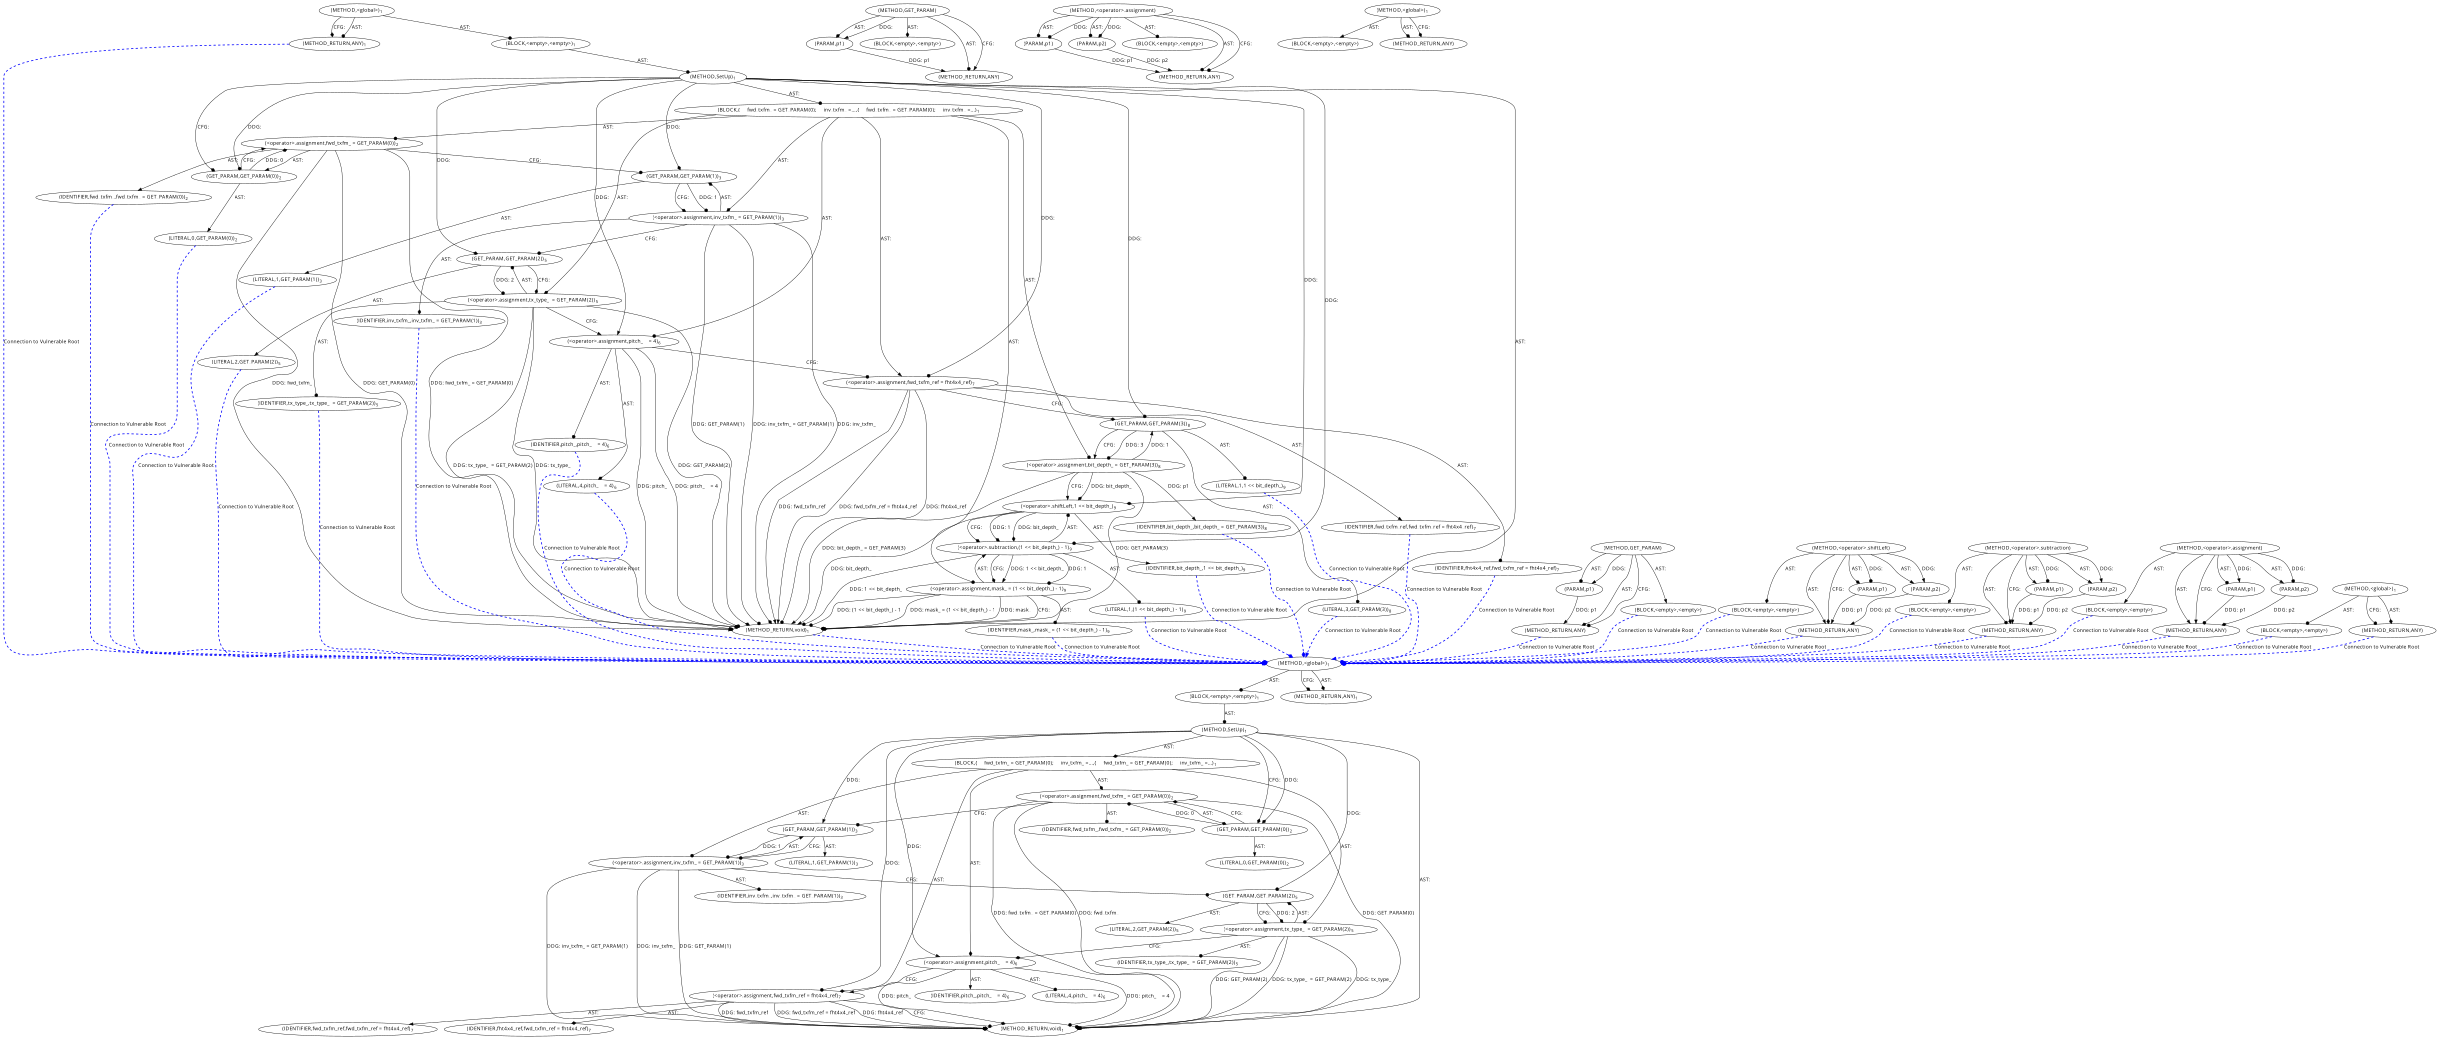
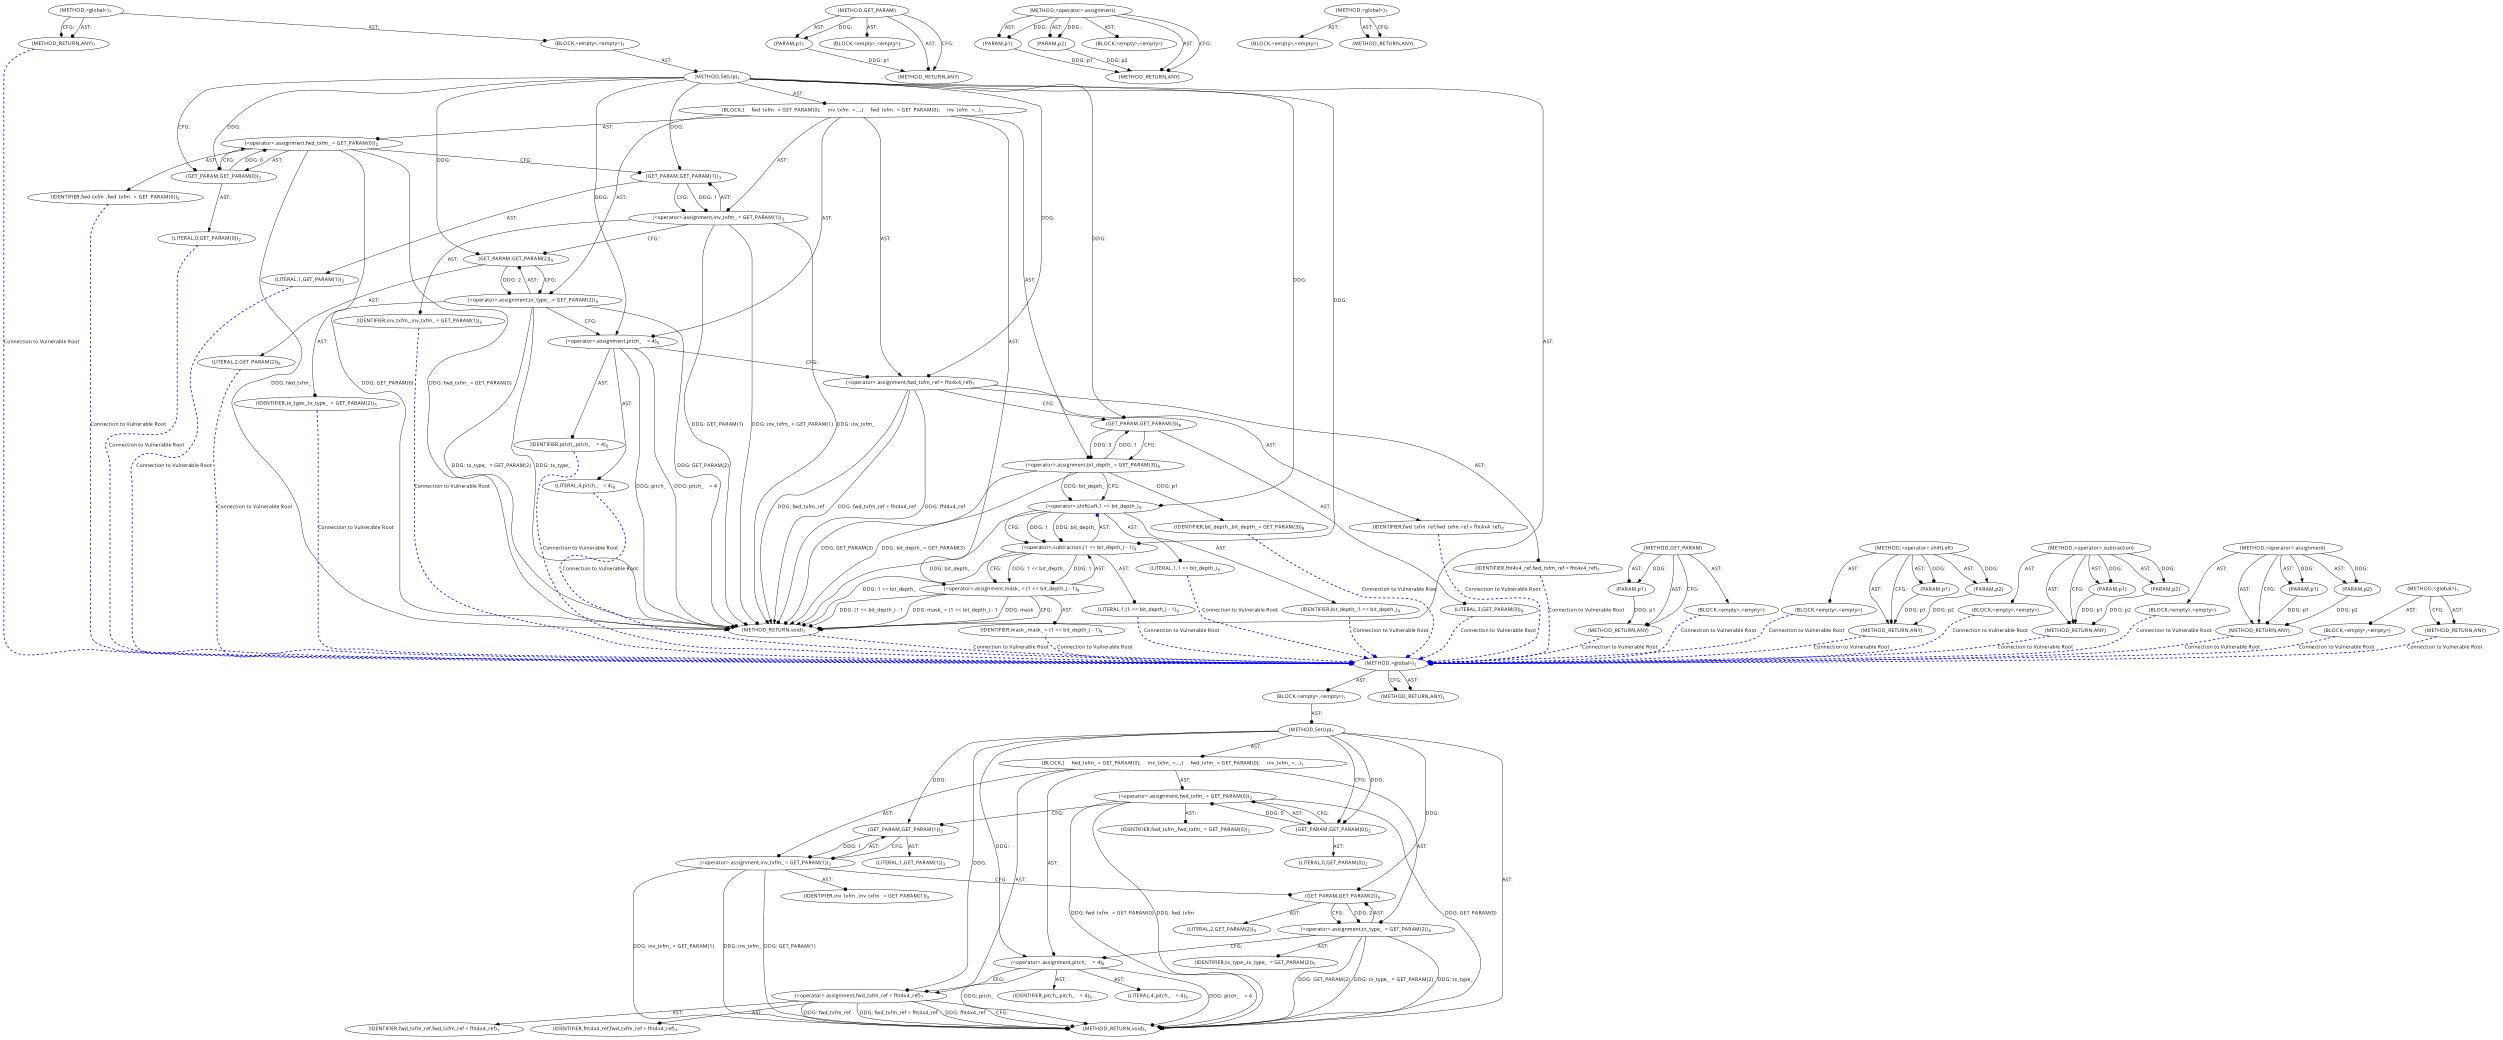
edge "(GET_PARAM,GET_PARAM(3))" -> "(LITERAL,1,1 << bit_depth_)": now "(<operator>.shiftLeft,1 << bit_depth_)" -> "(LITERAL,1,1 << bit_depth_)"
edge "(<operator>.subtraction,(1 << bit_depth_) - 1)" -> "(<operator>.shiftLeft,1 << bit_depth_)": color black -> blue
